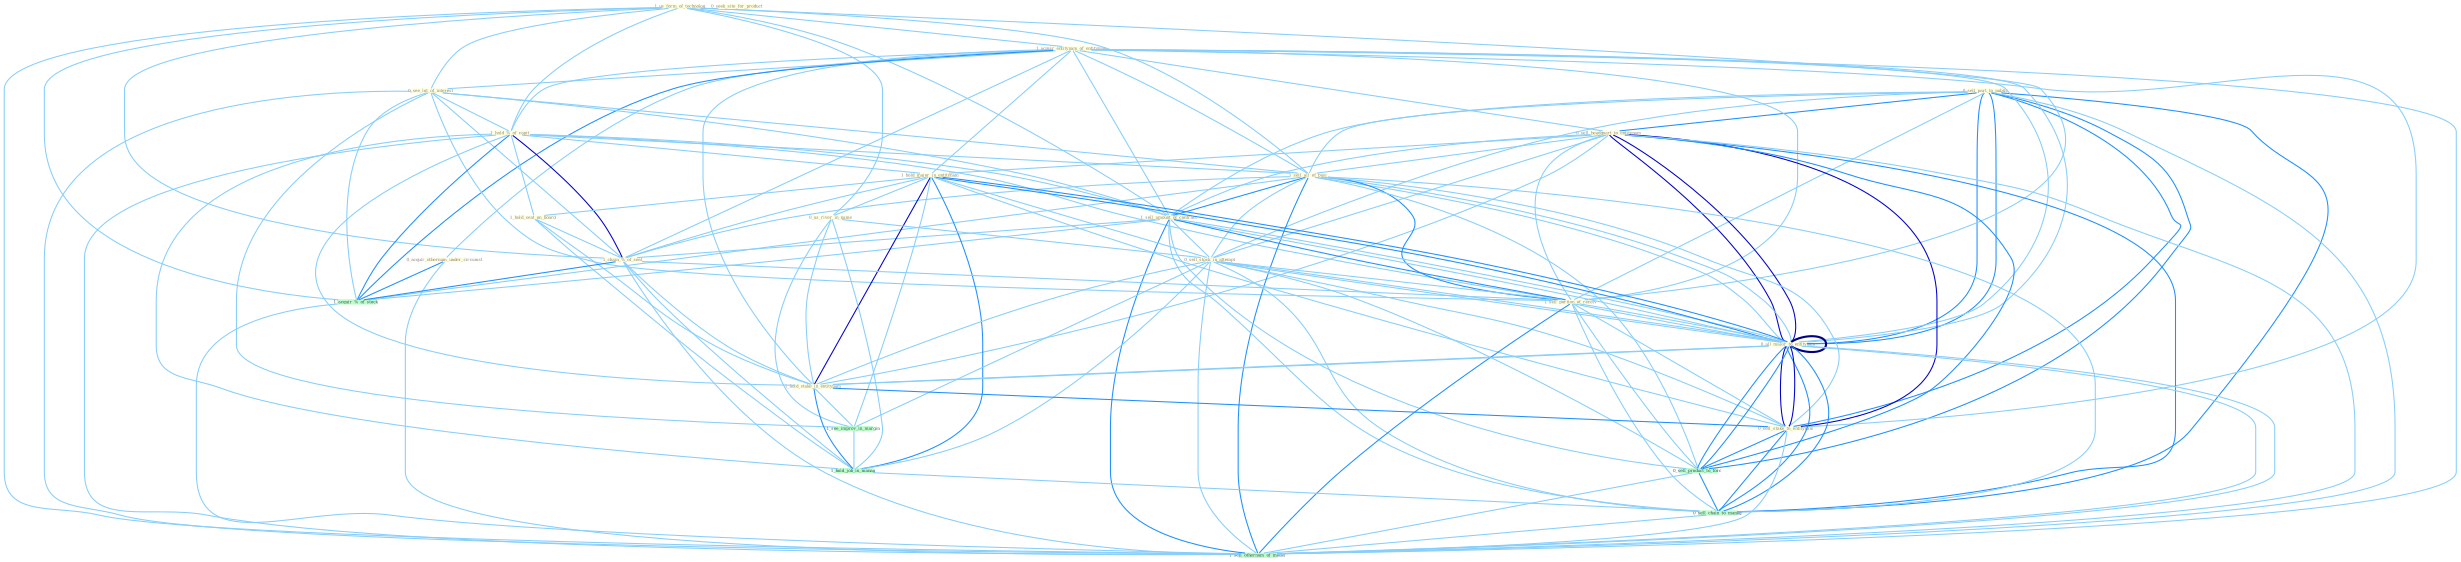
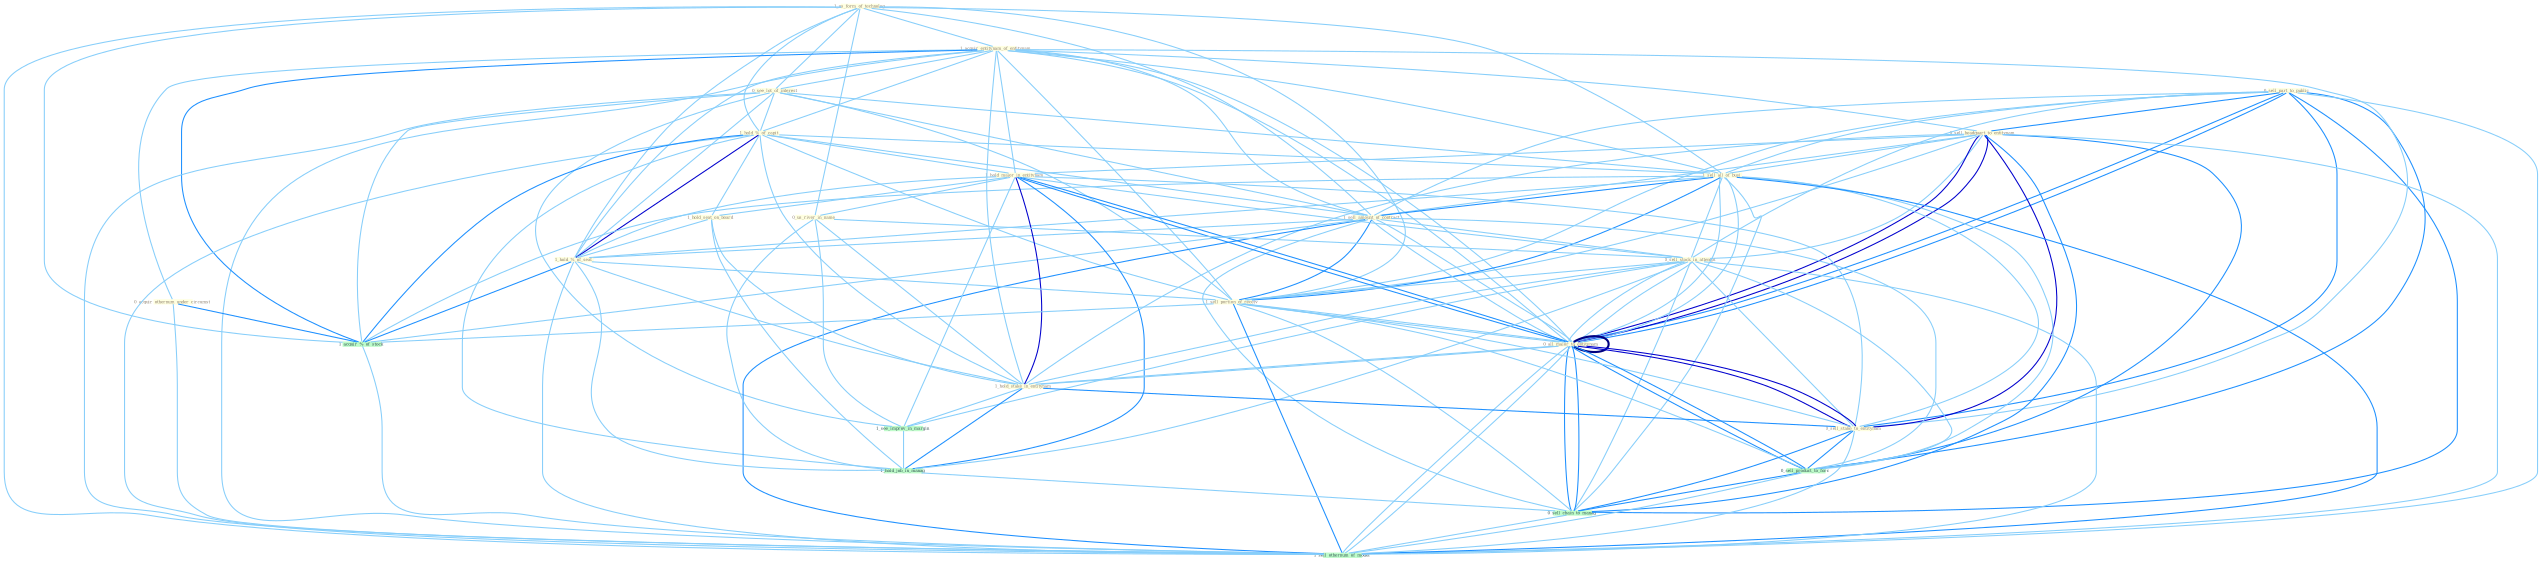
node "0_seek_site_for_product": removed
node "1_chain_%_of_seat": label "1_chain_%_of_seat" -> "1_hold_%_of_seat"
edge "1_sell_portion_of_receiv" -- "1_acquir_%_of_stock": added
